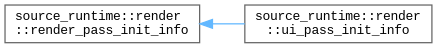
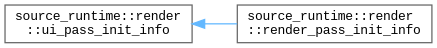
edge "source_runtime::render ::ui_pass_init_info" -> "source_runtime::render ::render_pass_init_info": reversed
